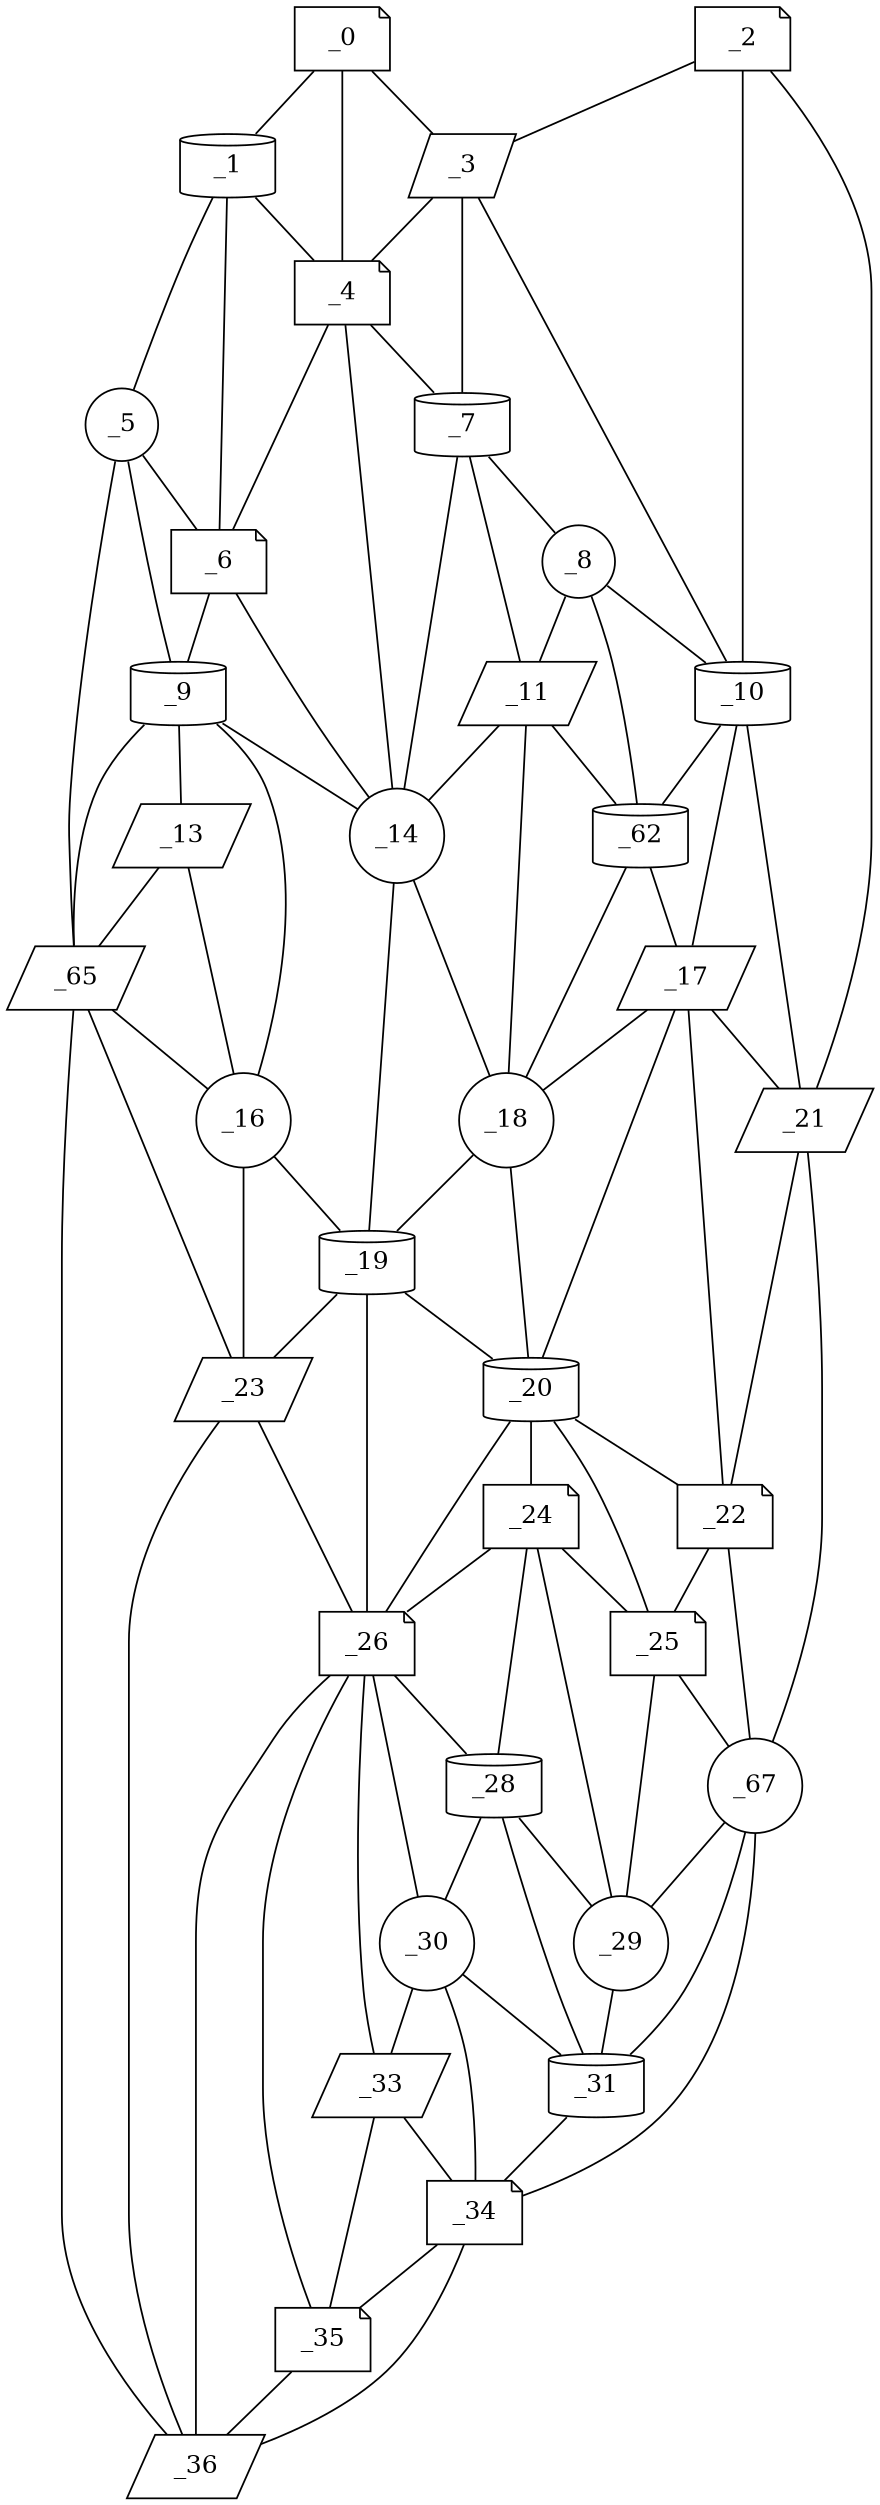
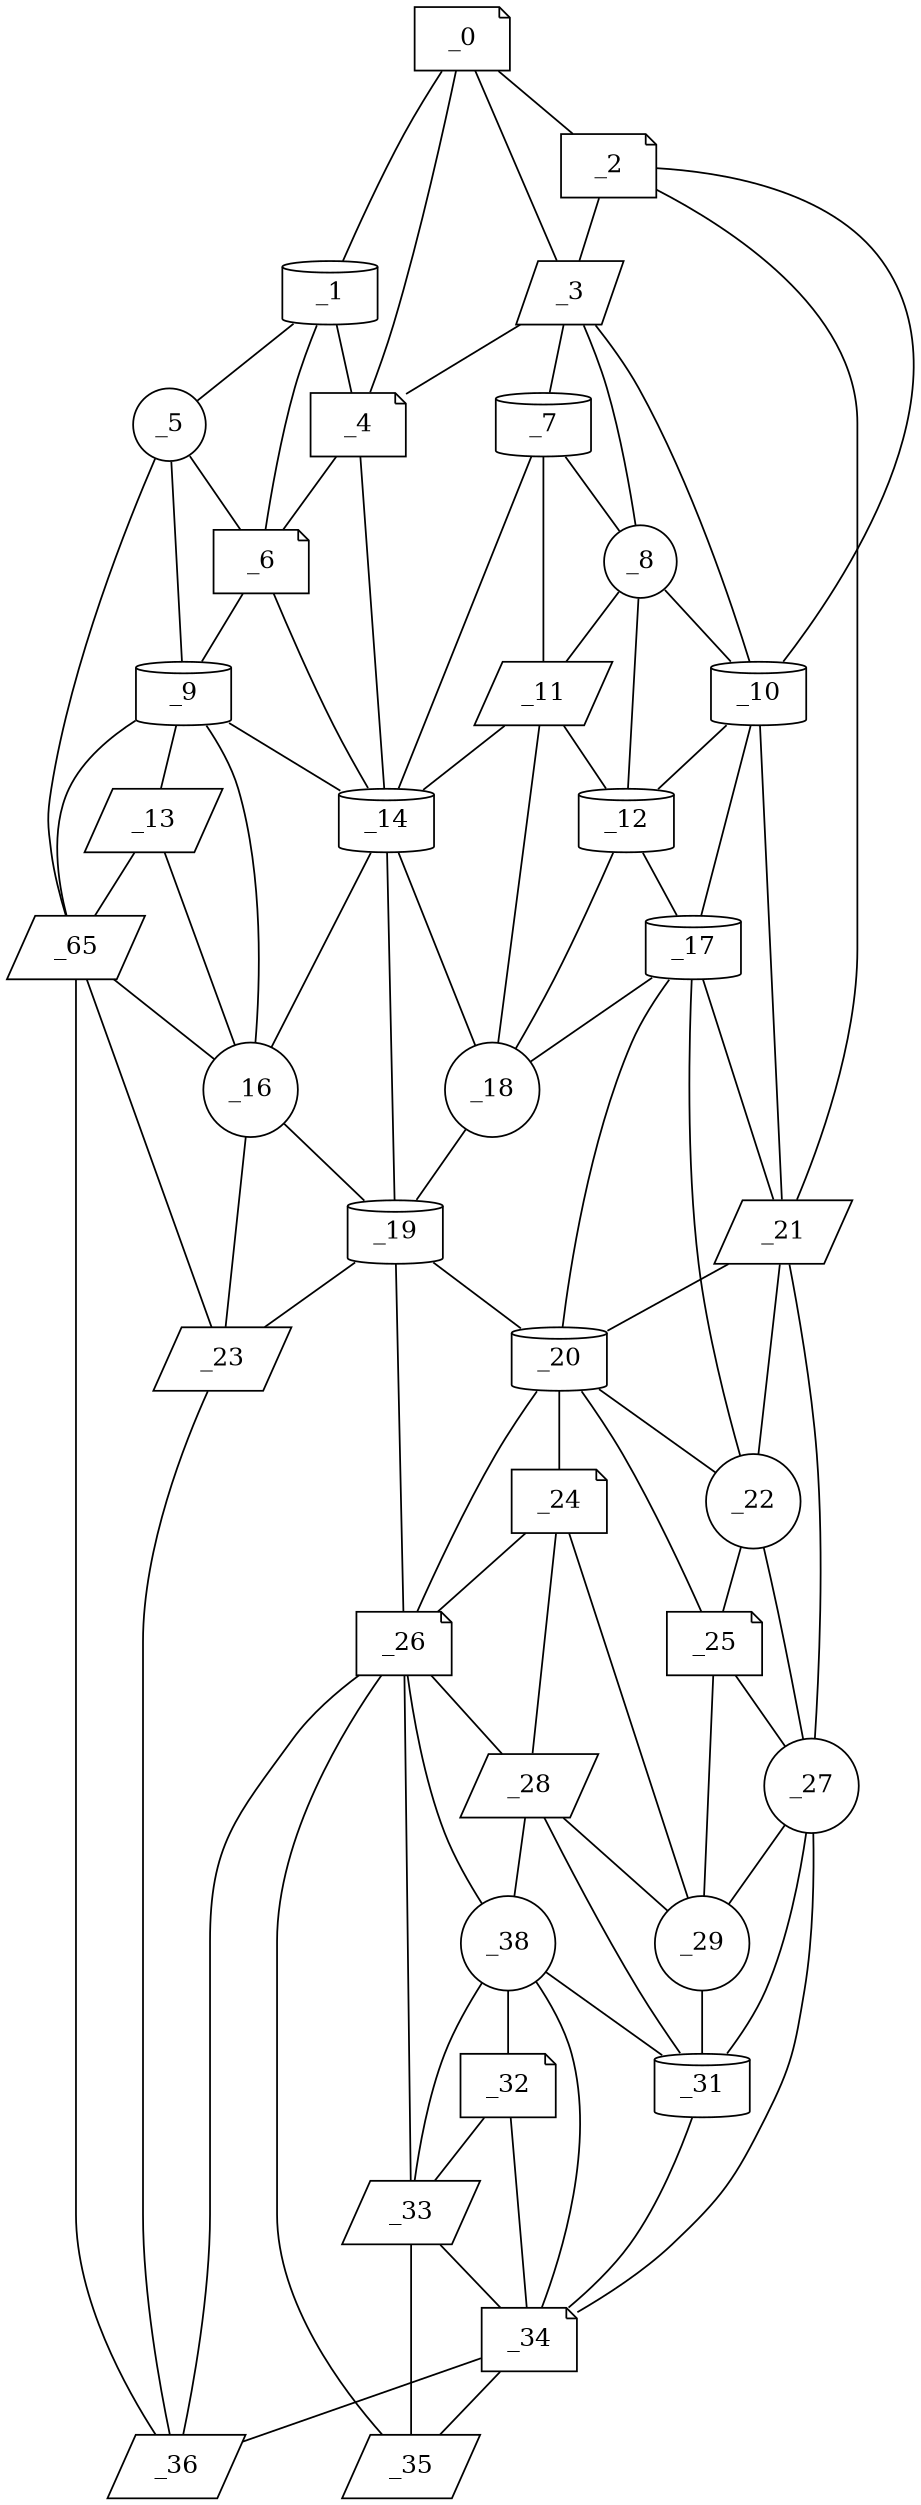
edge "_0" -- "_2": added
edge "_4" -- "_7": removed
edge "_3" -- "_8": added
node "_14": shape circle -> cylinder
node "_62": label "_62" -> "_12"
edge "_14" -- "_16": added
node "_17": shape parallelogram -> cylinder
edge "_18" -- "_20": now "_21" -- "_20"
edge "_23" -- "_26": removed
node "_22": shape note -> circle
edge "_24" -- "_25": removed
node "_28": shape cylinder -> parallelogram
node "_67": label "_67" -> "_27"
node "_30": label "_30" -> "_38"
node "_32": added
node "_35": shape note -> parallelogram
edge "_35" -- "_36": removed
